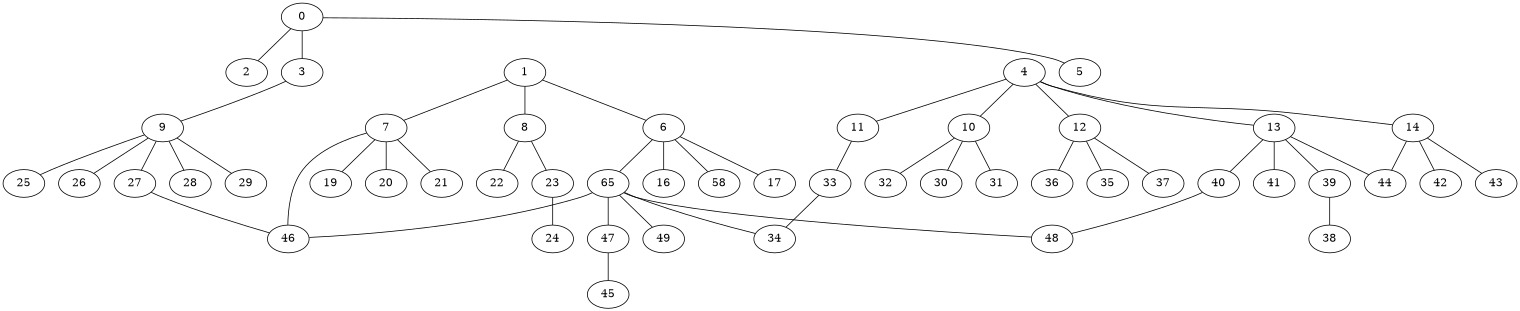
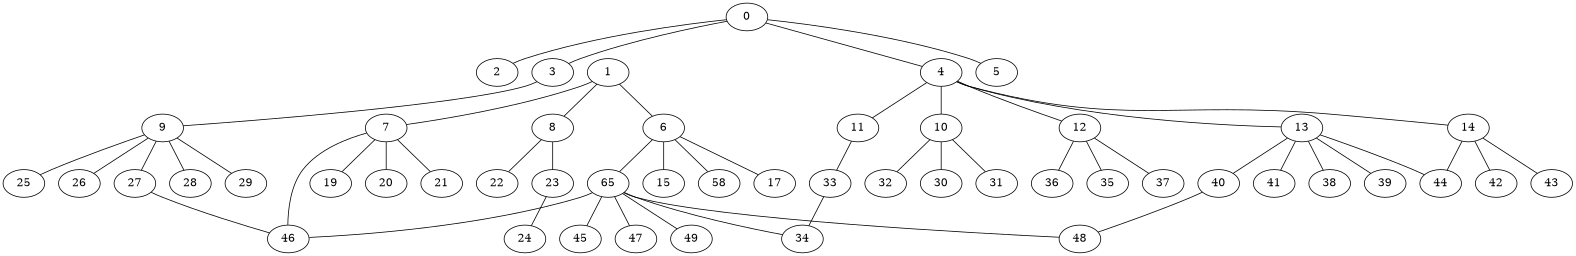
edge "0" -- "4": added
node "16": label "16" -> "15"
edge "39" -- "38": now "13" -- "38"
edge "47" -- "45": now "65" -- "45"
